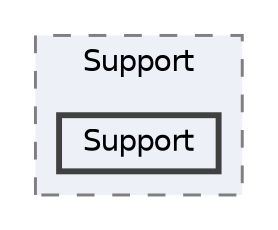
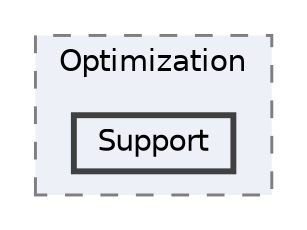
cluster "Support": label "Support" -> "Optimization"
